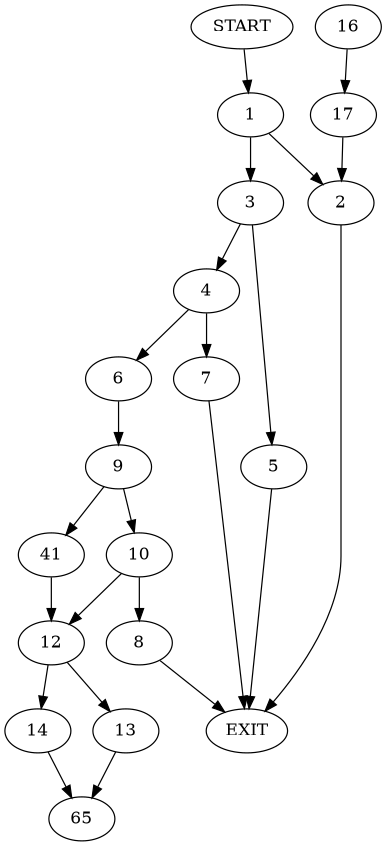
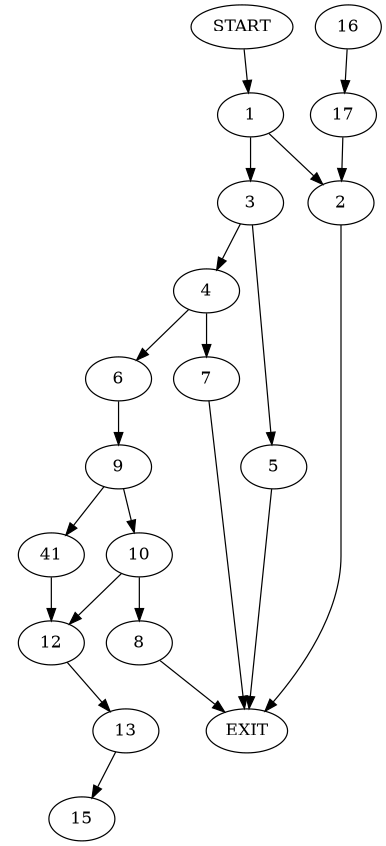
node "14": removed
node "65": label "65" -> "15"
